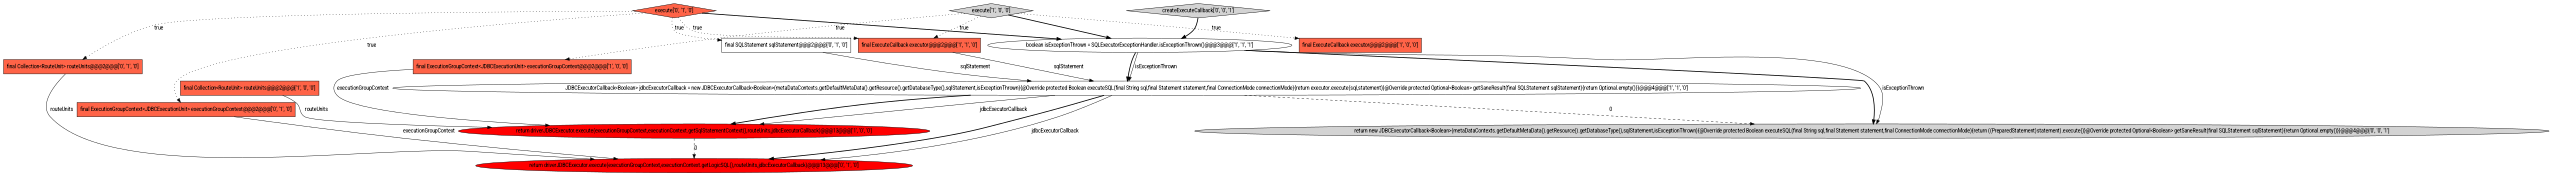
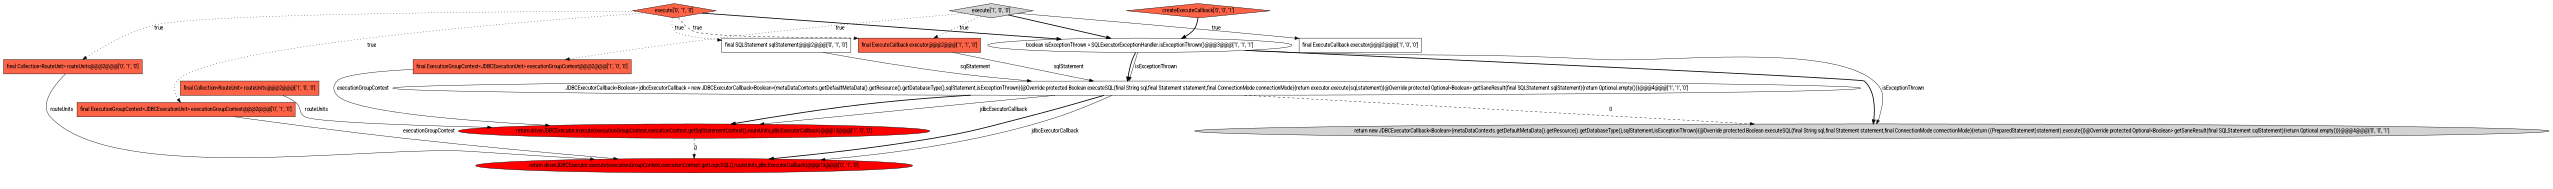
node "createExecuteCallback['0', '0', '1']": fillcolor lightgray -> tomato
edge "execute['1', '0', '0']" -> "final ExecuteCallback executor@@@2@@@['1', '0', '0']": style dotted -> solid
edge "execute['0', '1', '0']" -> "final ExecuteCallback executor@@@2@@@['1', '1', '0']": style dotted -> dashed
node "final ExecuteCallback executor@@@2@@@['1', '0', '0']": fillcolor tomato -> white
